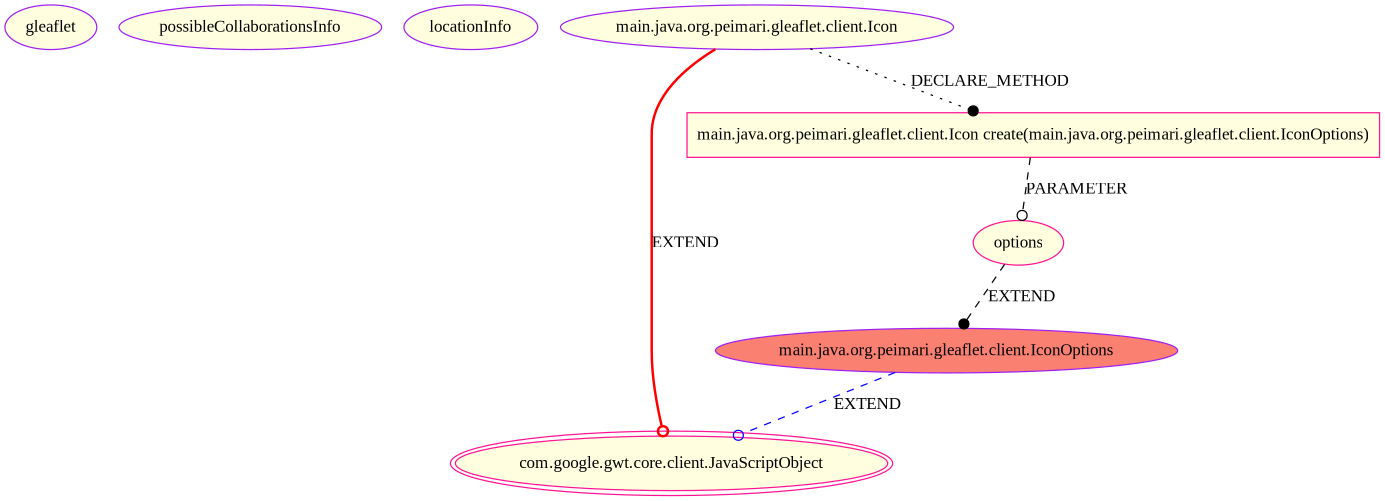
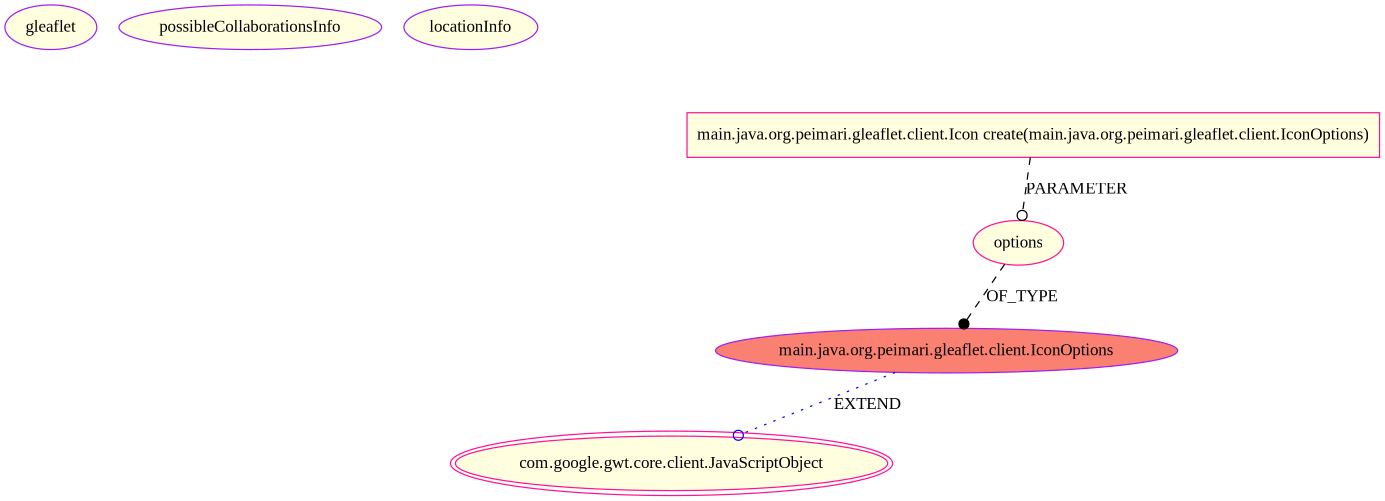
node "main.java.org.peimari.gleaflet.client.Icon": removed
edge "options" -> "main.java.org.peimari.gleaflet.client.IconOptions": label "EXTEND" -> "OF_TYPE"
edge "main.java.org.peimari.gleaflet.client.IconOptions" -> "com.google.gwt.core.client.JavaScriptObject": style dashed -> dotted
